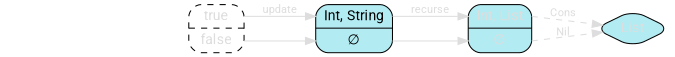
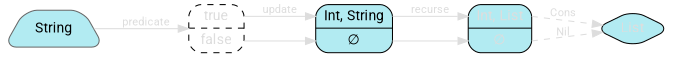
node "String": added
